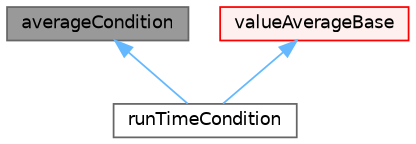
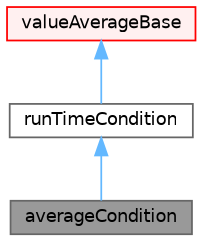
edge "runTimeCondition" -> "averageCondition": reversed
